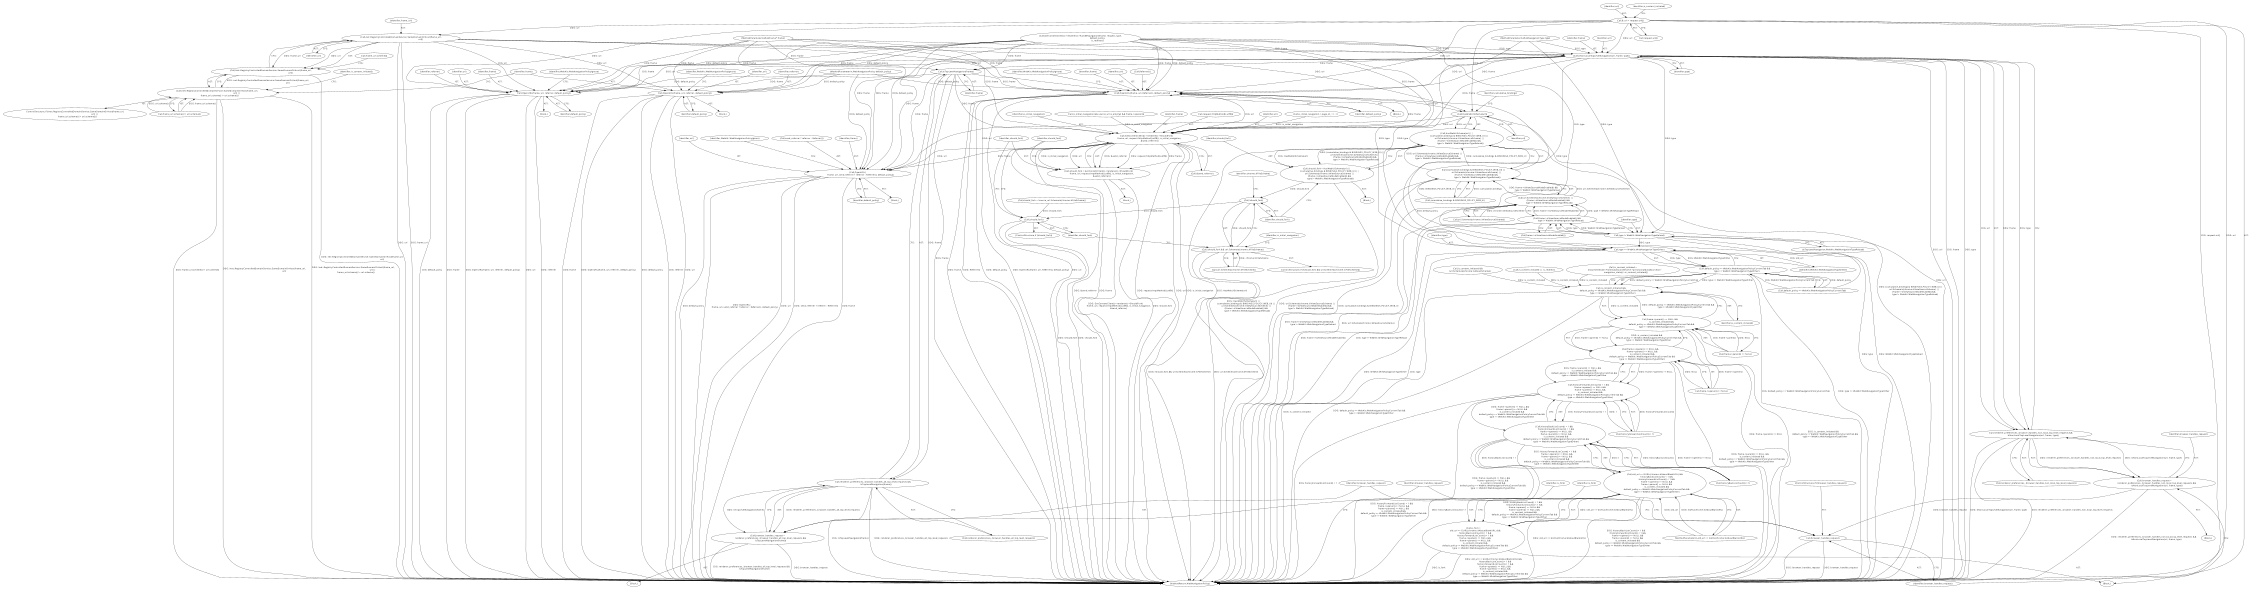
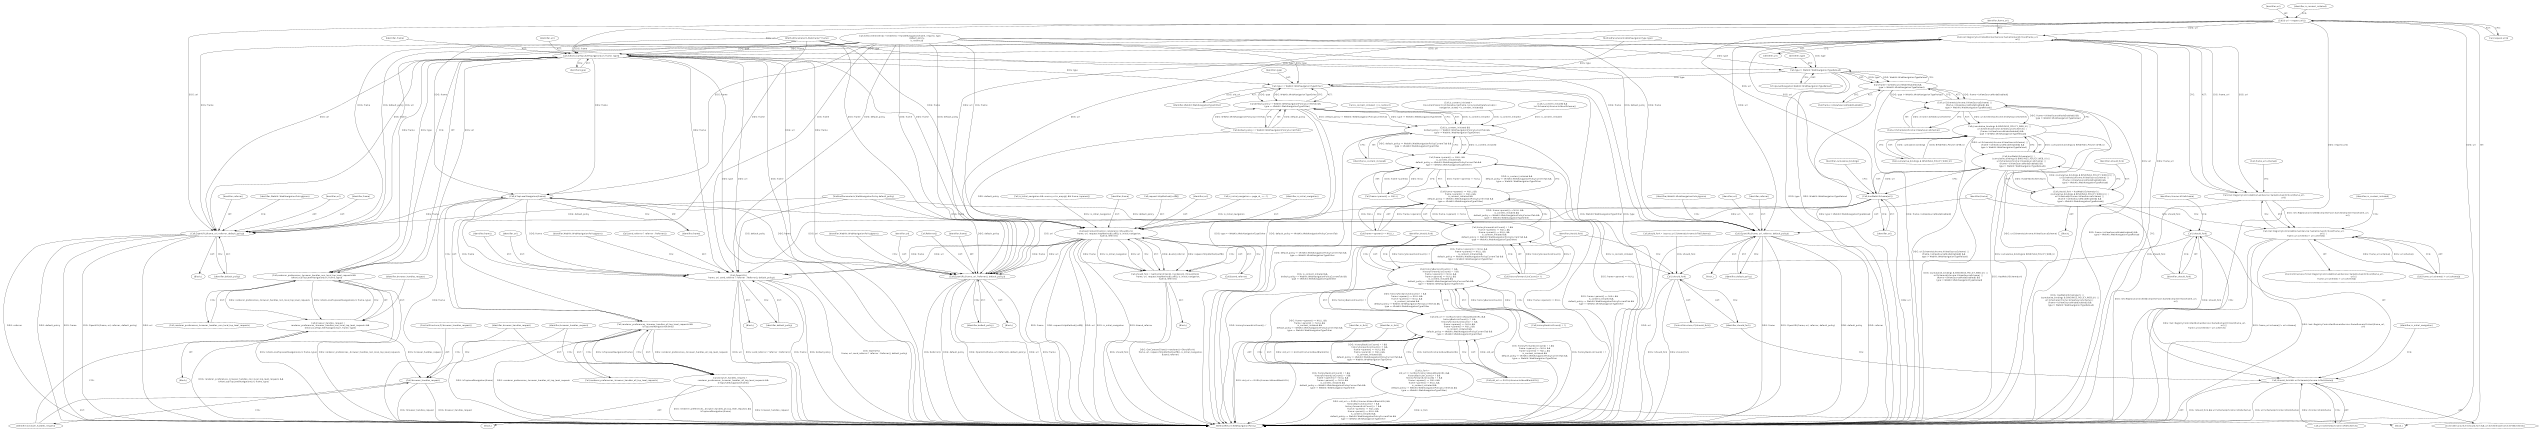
edge "(Call,OpenURL(frame, url, Referrer(), default_policy))" -> "(Call,HasWebUIScheme(url))": reversed
node "(MethodParameterIn,old_url == GURL(chrome::kAboutBlankURL))": label "(MethodParameterIn,old_url == GURL(chrome::kAboutBlankURL))" -> "(Call,old_url == GURL(chrome::kAboutBlankURL))"
